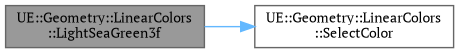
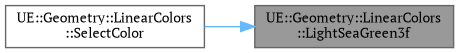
edge "UE::Geometry::LinearColors ::LightSeaGreen3f" -> "UE::Geometry::LinearColors ::SelectColor": reversed
